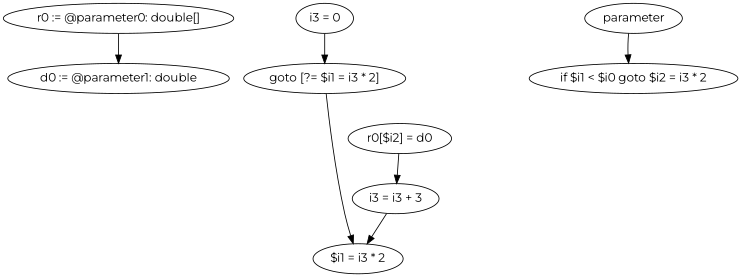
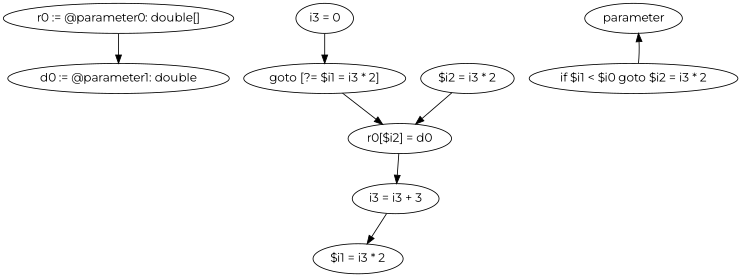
edge "parameter" -> "if $i1 < $i0 goto $i2 = i3 * 2": reversed
node "$i2 = i3 * 2": added
edge "goto [?= $i1 = i3 * 2]" -> "$i1 = i3 * 2": now "goto [?= $i1 = i3 * 2]" -> "r0[$i2] = d0"
